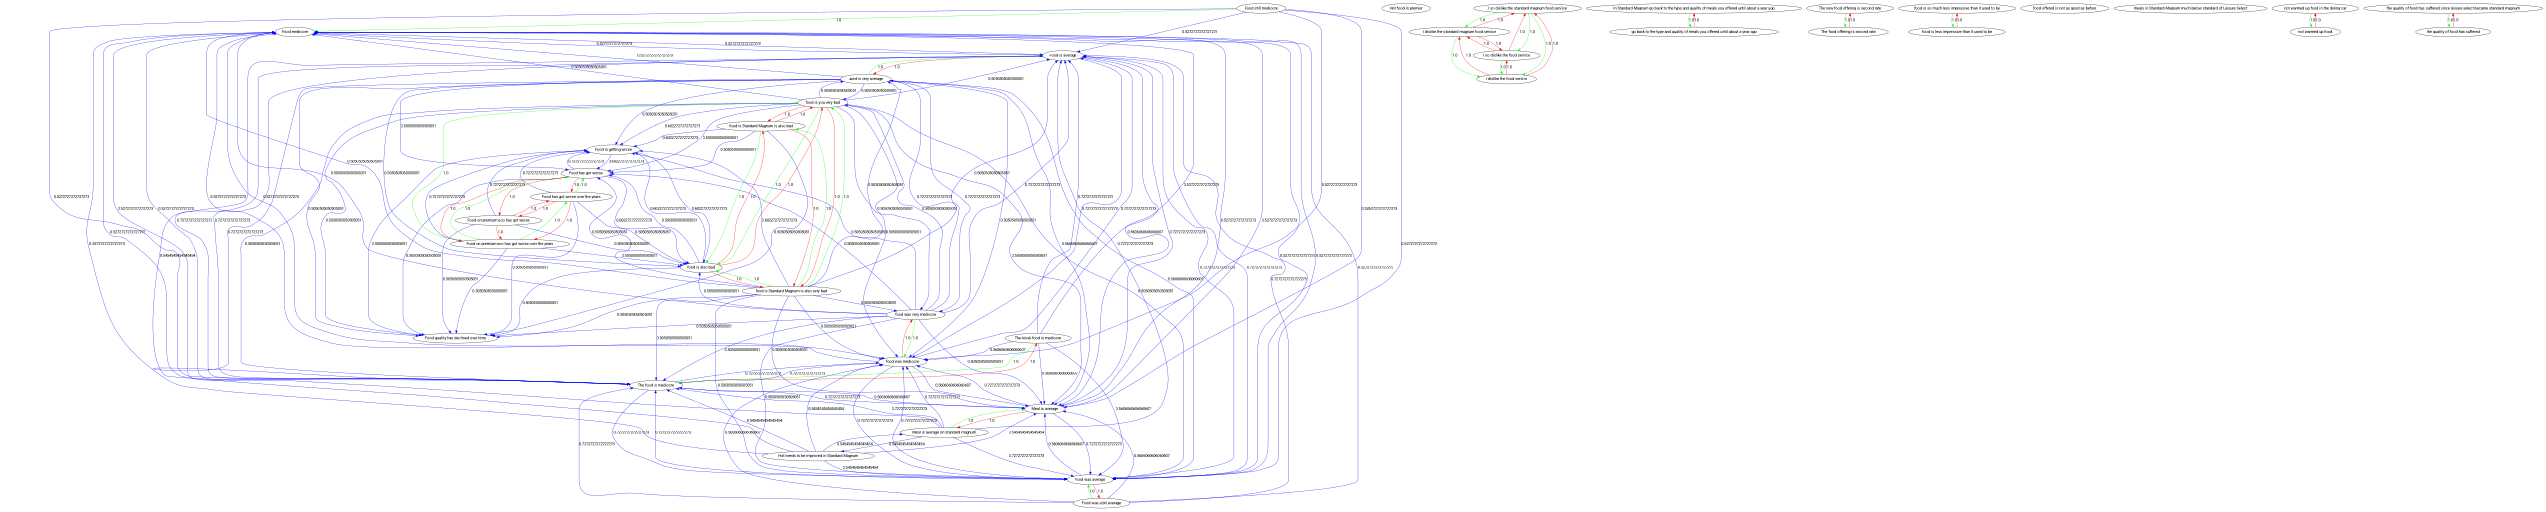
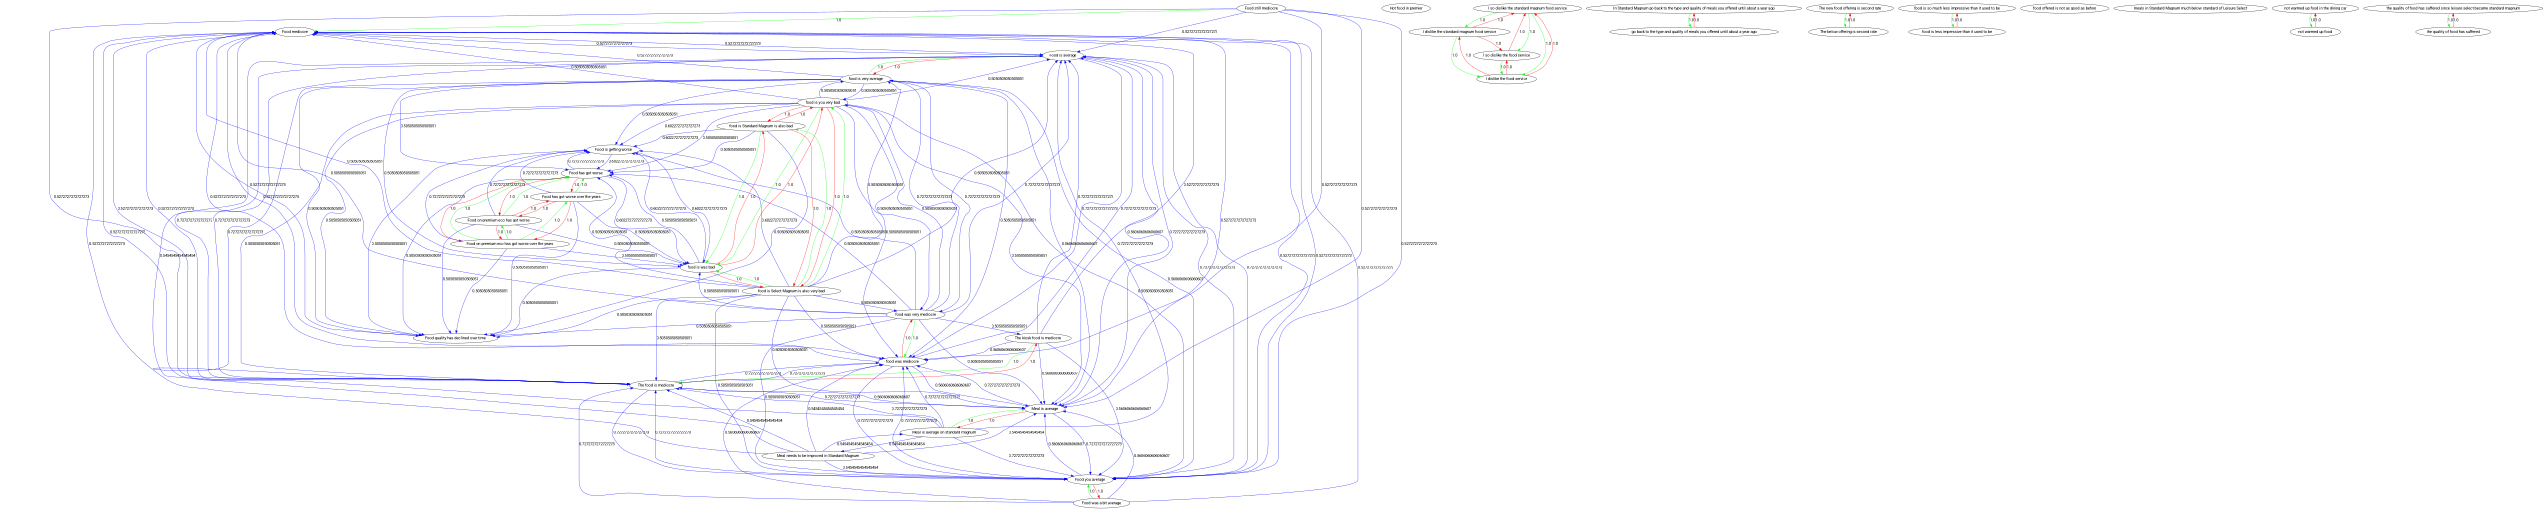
node "The food offering is second rate": label "The food offering is second rate" -> "The below offering is second rate"
edge "I so dislike the food service" -> "I dislike the standard magnum food service": removed, label "1.0"
edge "Meal is average" -> "Food mediocre": now "Food quality has declined over time" -> "Food mediocre"
node "used is very average": label "used is very average" -> "food is very average"
edge "Food on premium eco has got worse over the years" -> "food is you very bad": now "Food on premium eco has got worse over the years" -> "Food on premium eco has got worse"
edge "Food on premium eco has got worse" -> "Food has got worse": added, label "1.0"
edge "Food still mediocre" -> "Meal is average": label "0.5262727272727273" -> "0.5272727272727273"
node "food is also bad": label "food is also bad" -> "food is was bad"
edge "Food was a bit average" -> "Food is average": removed, label "0.7272727272727273"
node "food is Standard Magnum is also very bad": label "food is Standard Magnum is also very bad" -> "food is Select Magnum is also very bad"
edge "food was very mediocre" -> "The food is mediocre": now "food was very mediocre" -> "The kiosk food is mediocre"
node "Hot needs to be improved in Standard Magnum": label "Hot needs to be improved in Standard Magnum" -> "Meal needs to be improved in Standard Magnum"
node "Food was average": label "Food was average" -> "Food you average"
